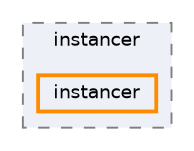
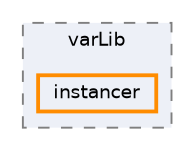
cluster "instancer": label "instancer" -> "varLib"
